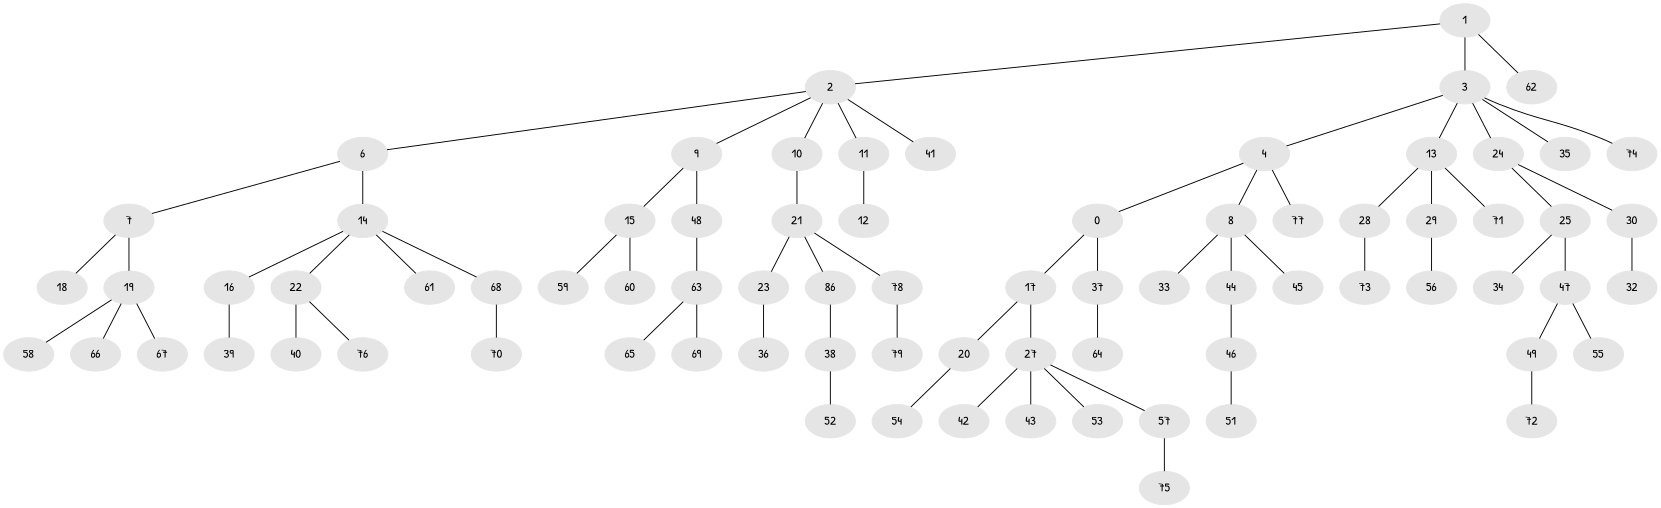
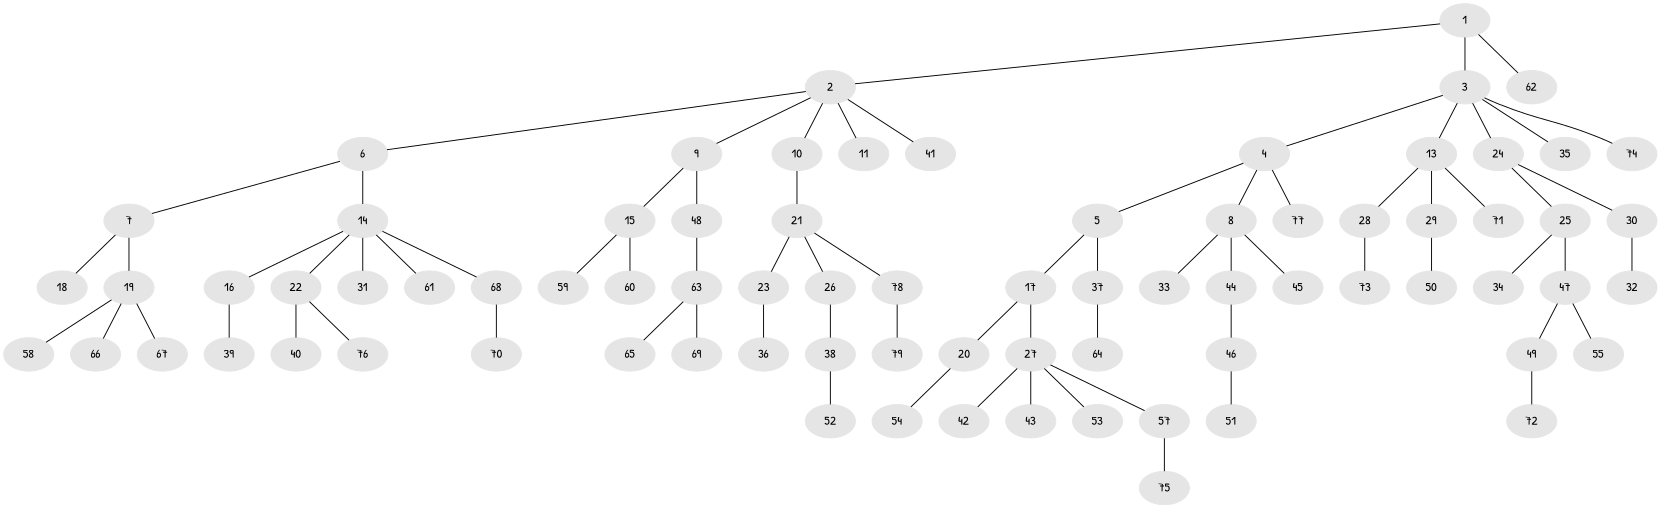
node "12": removed
node "0": label "0" -> "5"
node "31": added
node "86": label "86" -> "26"
node "56": label "56" -> "50"
